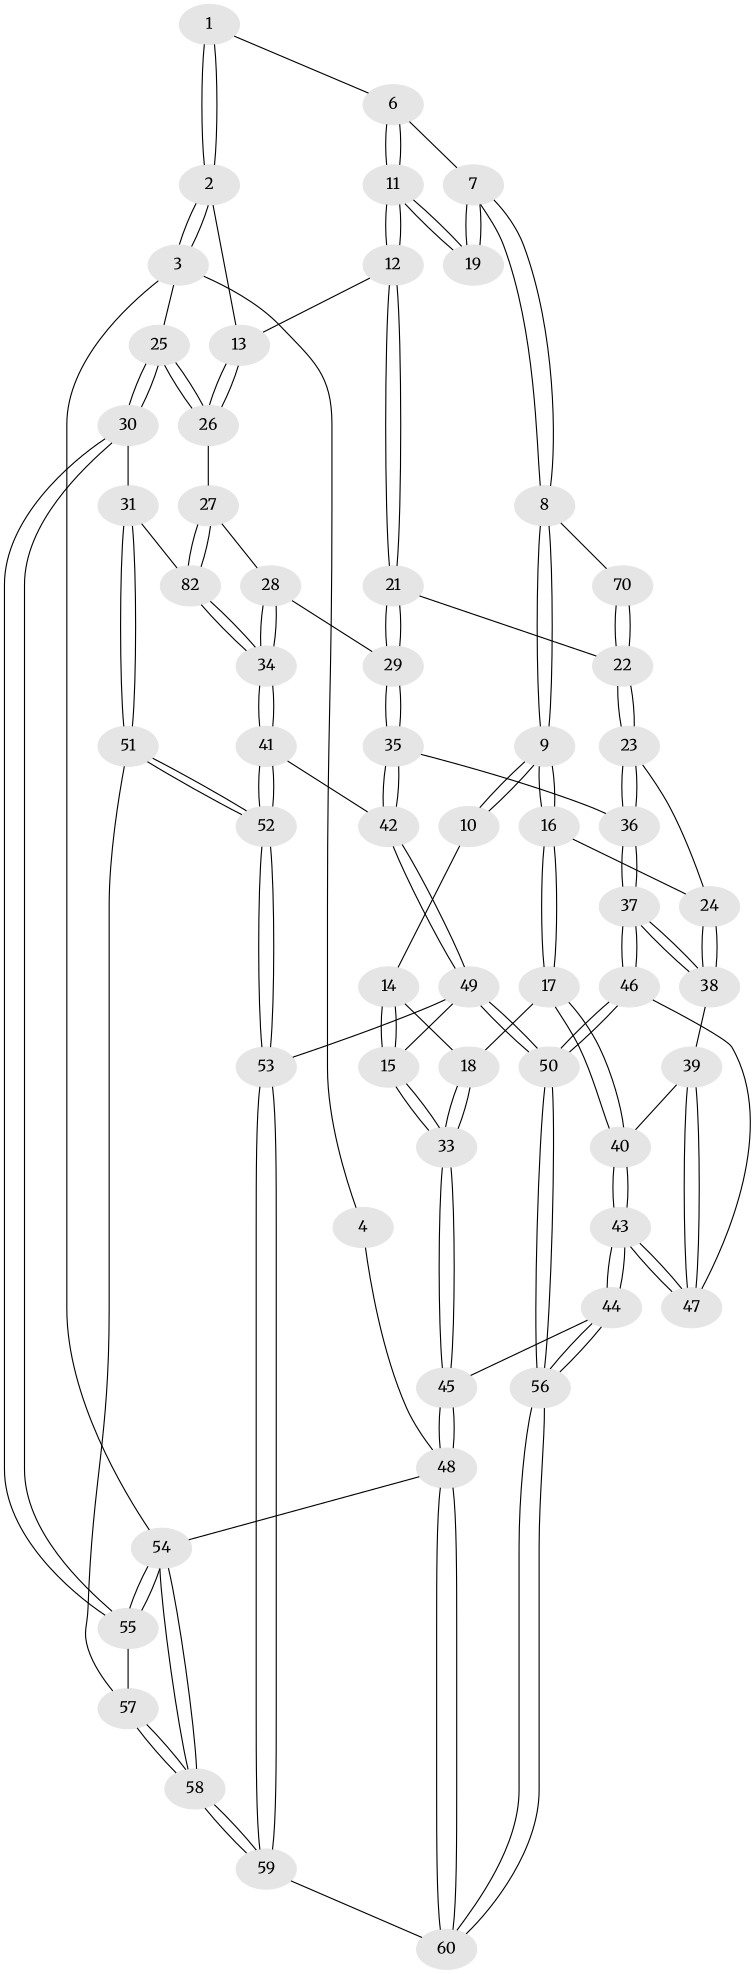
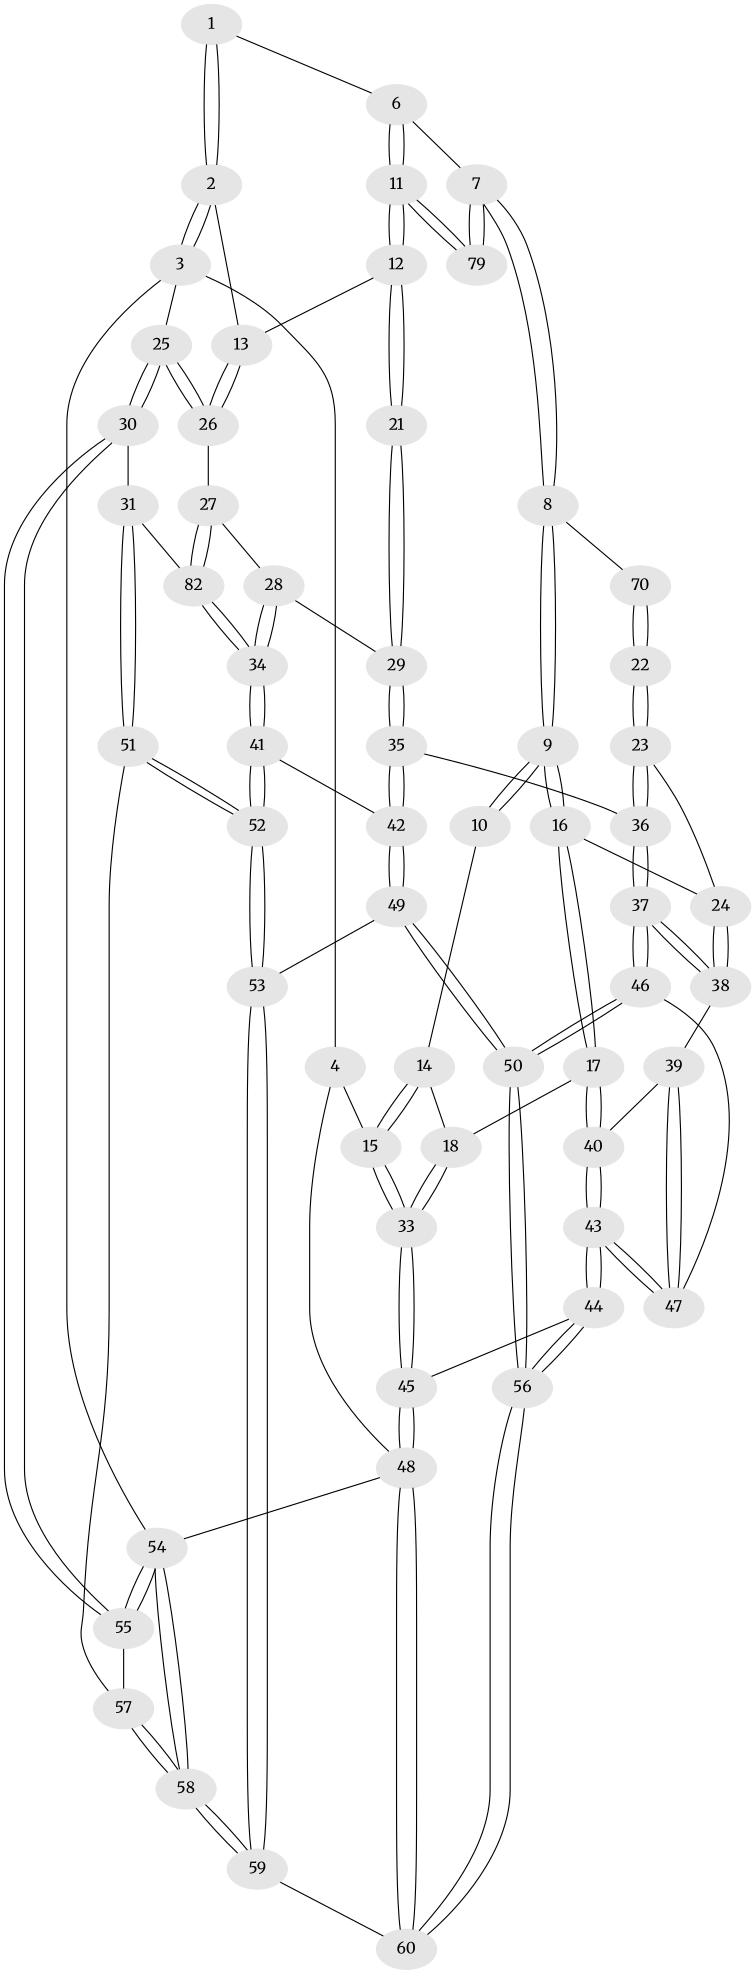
node "19": label "19" -> "79"
edge "21" -- "22": removed
edge "49" -- "15": now "4" -- "15"
